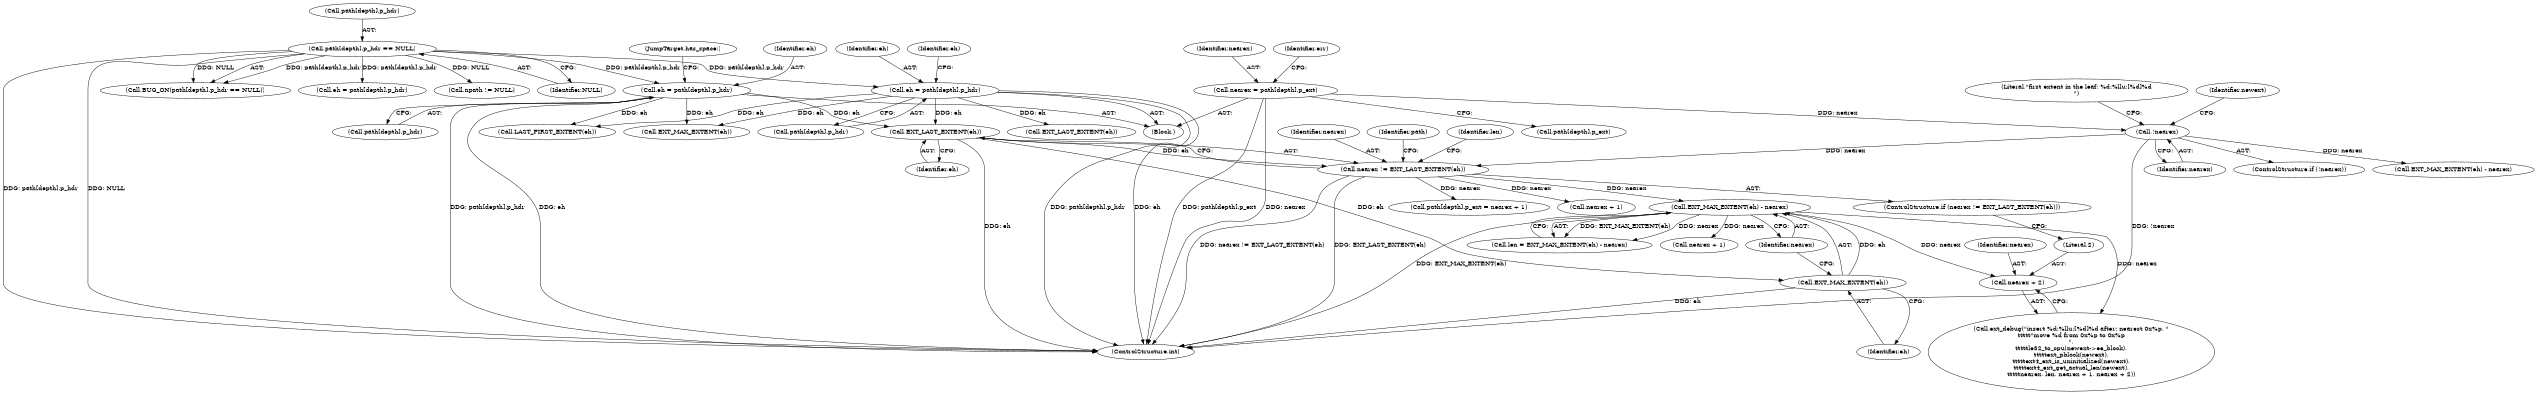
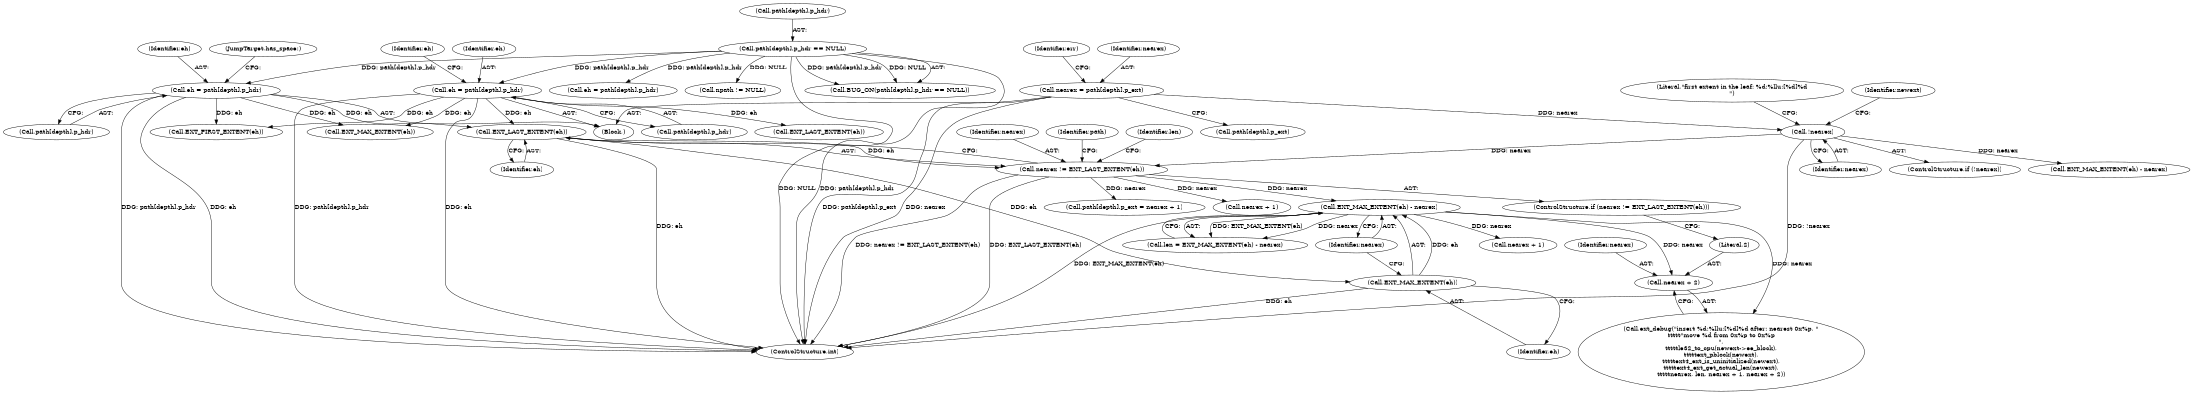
node "(Identifier,NULL)": removed
node "(Call,LAST_FIRST_EXTENT(eh))": label "(Call,LAST_FIRST_EXTENT(eh))" -> "(Call,EXT_FIRST_EXTENT(eh))"
